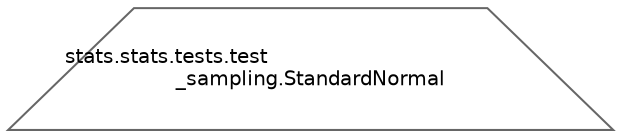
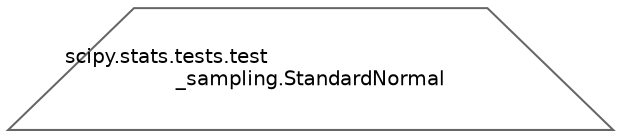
node "stats.stats.tests.test _sampling.StandardNormal": label "stats.stats.tests.test _sampling.StandardNormal" -> "scipy.stats.tests.test _sampling.StandardNormal"
